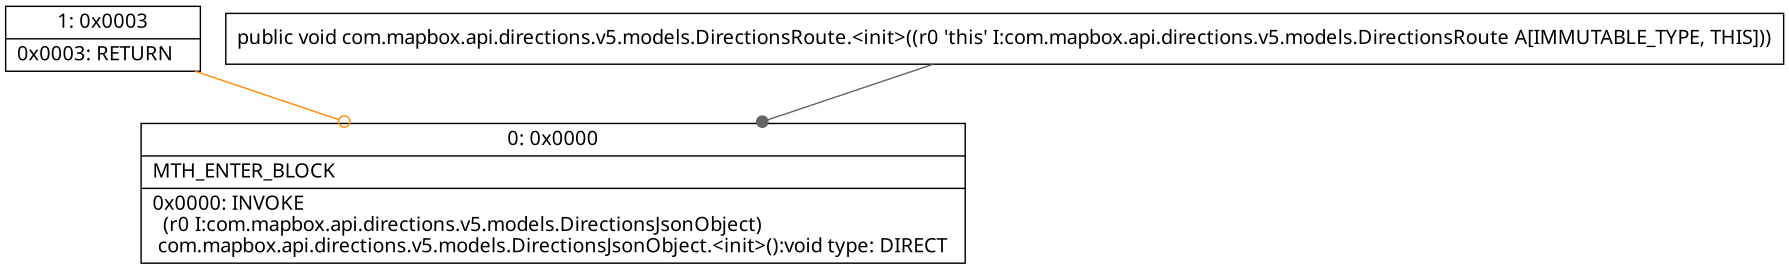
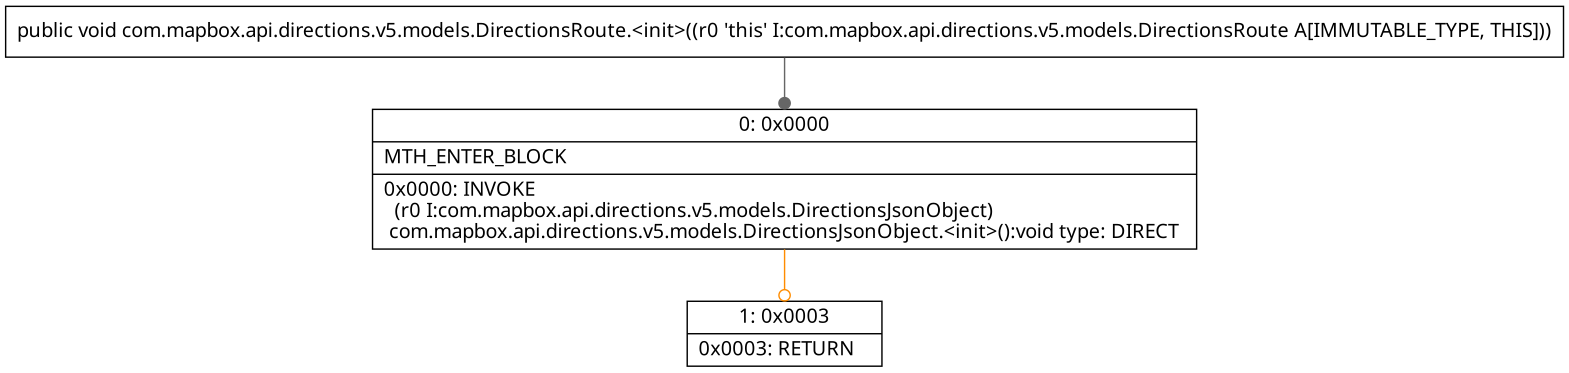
edge "1: 0x0003" -> "0: 0x0000": reversed
